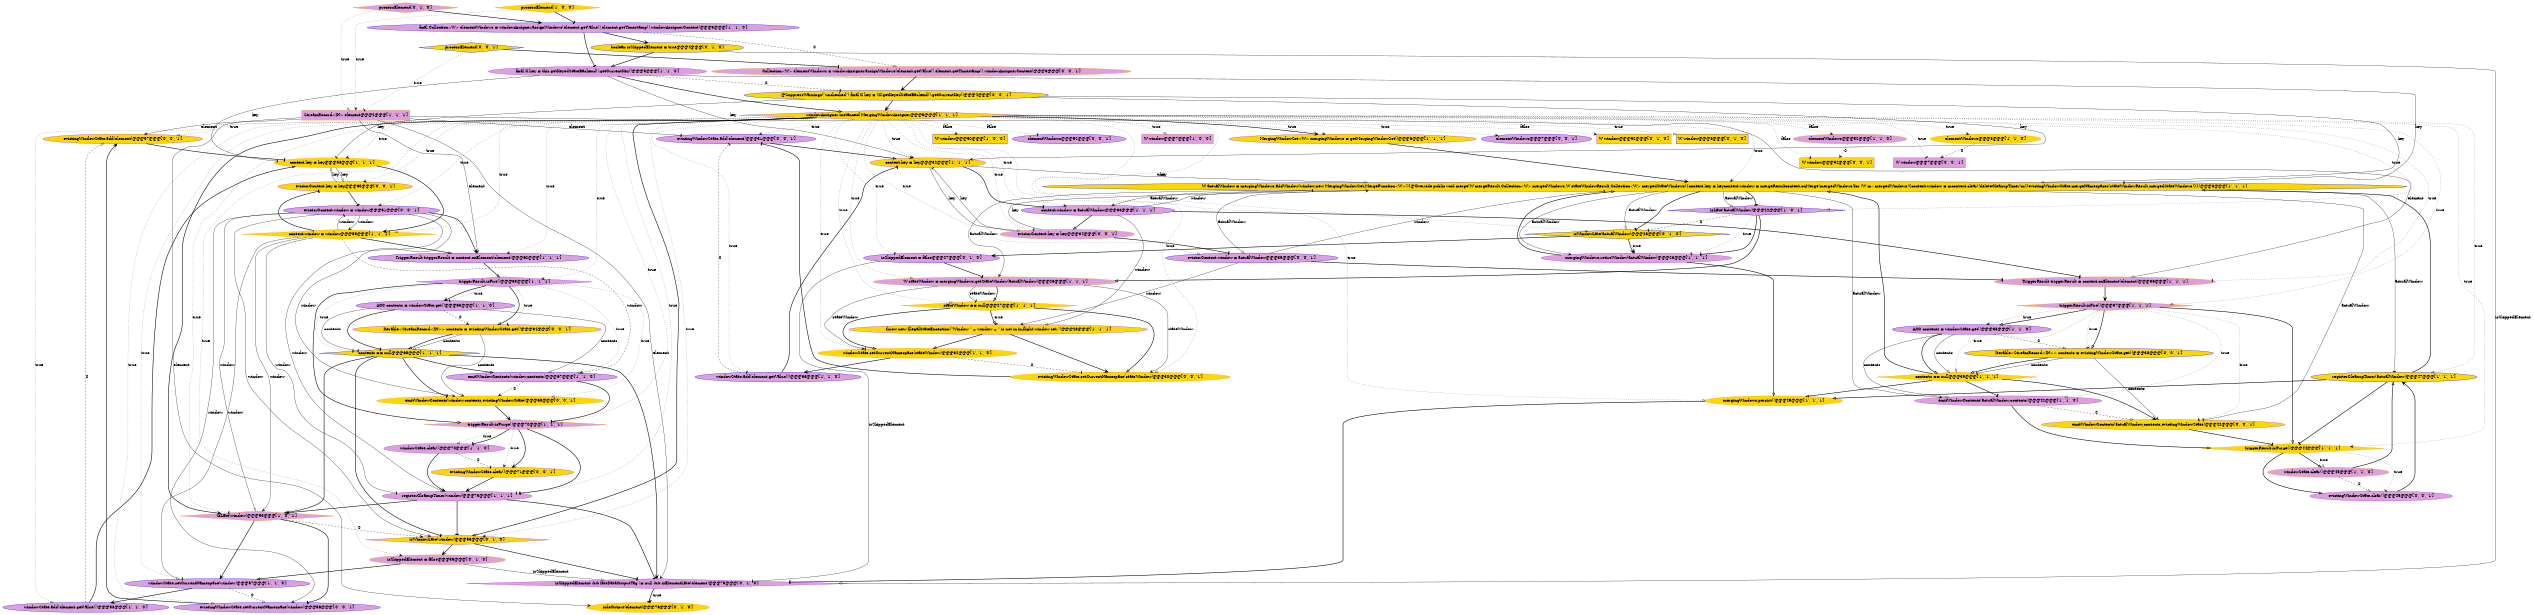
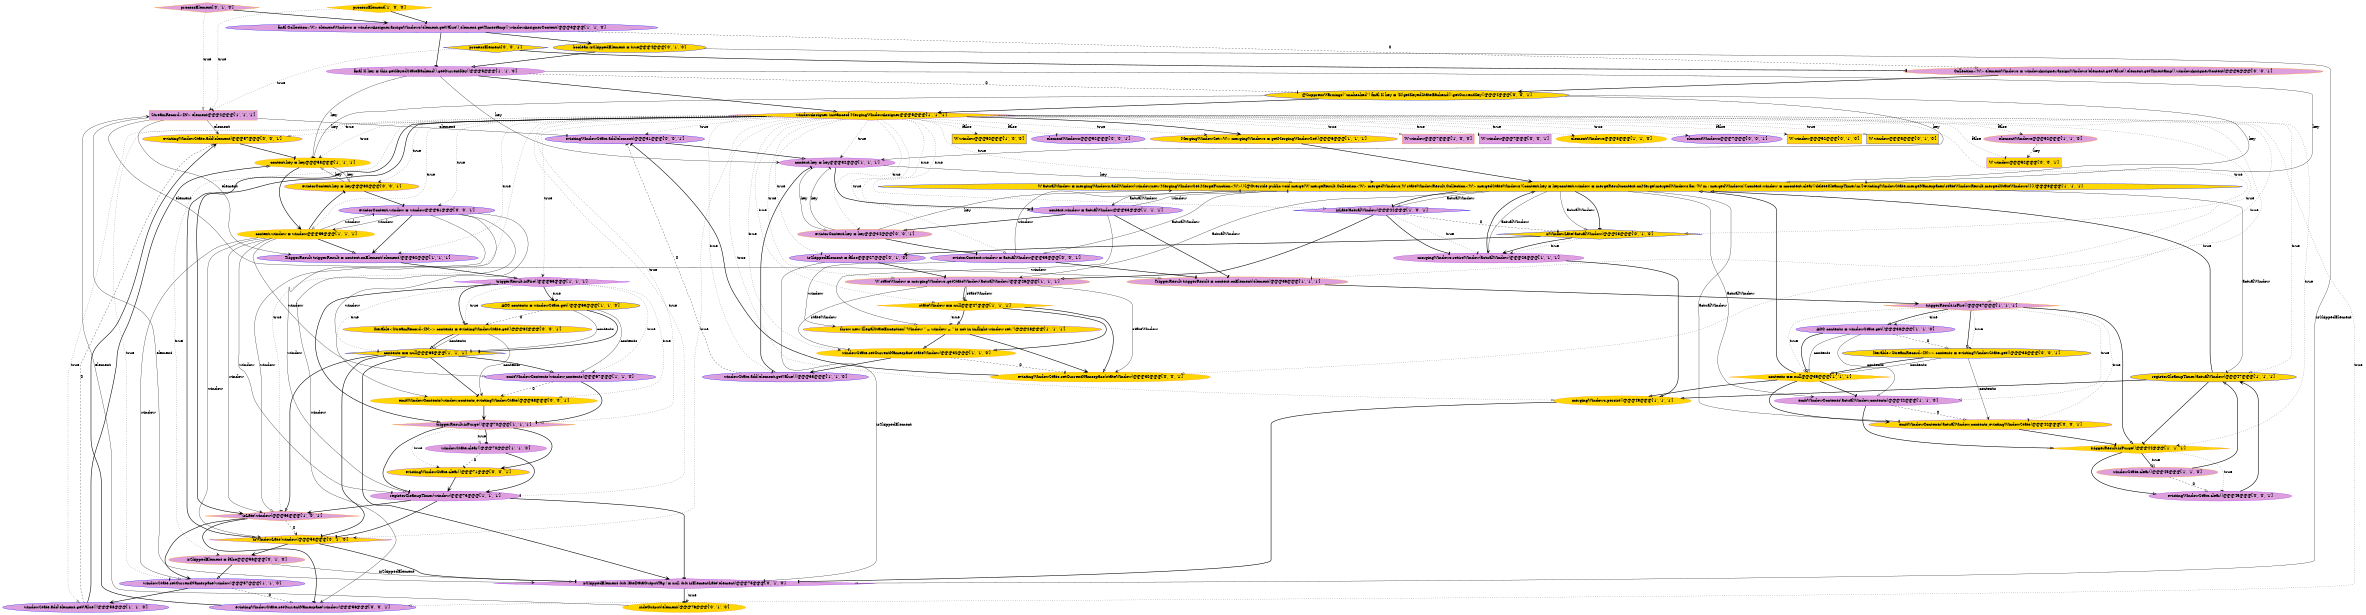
edge "elementWindows@@@8@@@['1', '1', '0']" -> "W window@@@7@@@['0', '0', '1']": removed, label "0"
edge "elementWindows@@@52@@@['1', '1', '0']" -> "W window@@@52@@@['0', '0', '1']": label "0" -> "key"
node "context.key = key@@@32@@@['1', '1', '1']": fillcolor gold -> plum
node "context.window = window@@@59@@@['1', '1', '1']": shape diamond -> ellipse
edge "context.window = window@@@59@@@['1', '1', '1']" -> "emitWindowContents(window,contents)@@@67@@@['1', '1', '0']": style dashed -> solid
node "ACC contents = windowState.get()@@@63@@@['1', '1', '0']": fillcolor plum -> gold
edge "evictorContext.window = window@@@61@@@['0', '0', '1']" -> "isWindowLate(window)@@@53@@@['0', '1', '0']": now "context.window = window@@@59@@@['1', '1', '1']" -> "isWindowLate(window)@@@53@@@['0', '1', '0']"
edge "StreamRecord<IN> element@@@2@@@['1', '1', '1']" -> "sideOutput(element)@@@76@@@['0', '1', '0']": reversed
